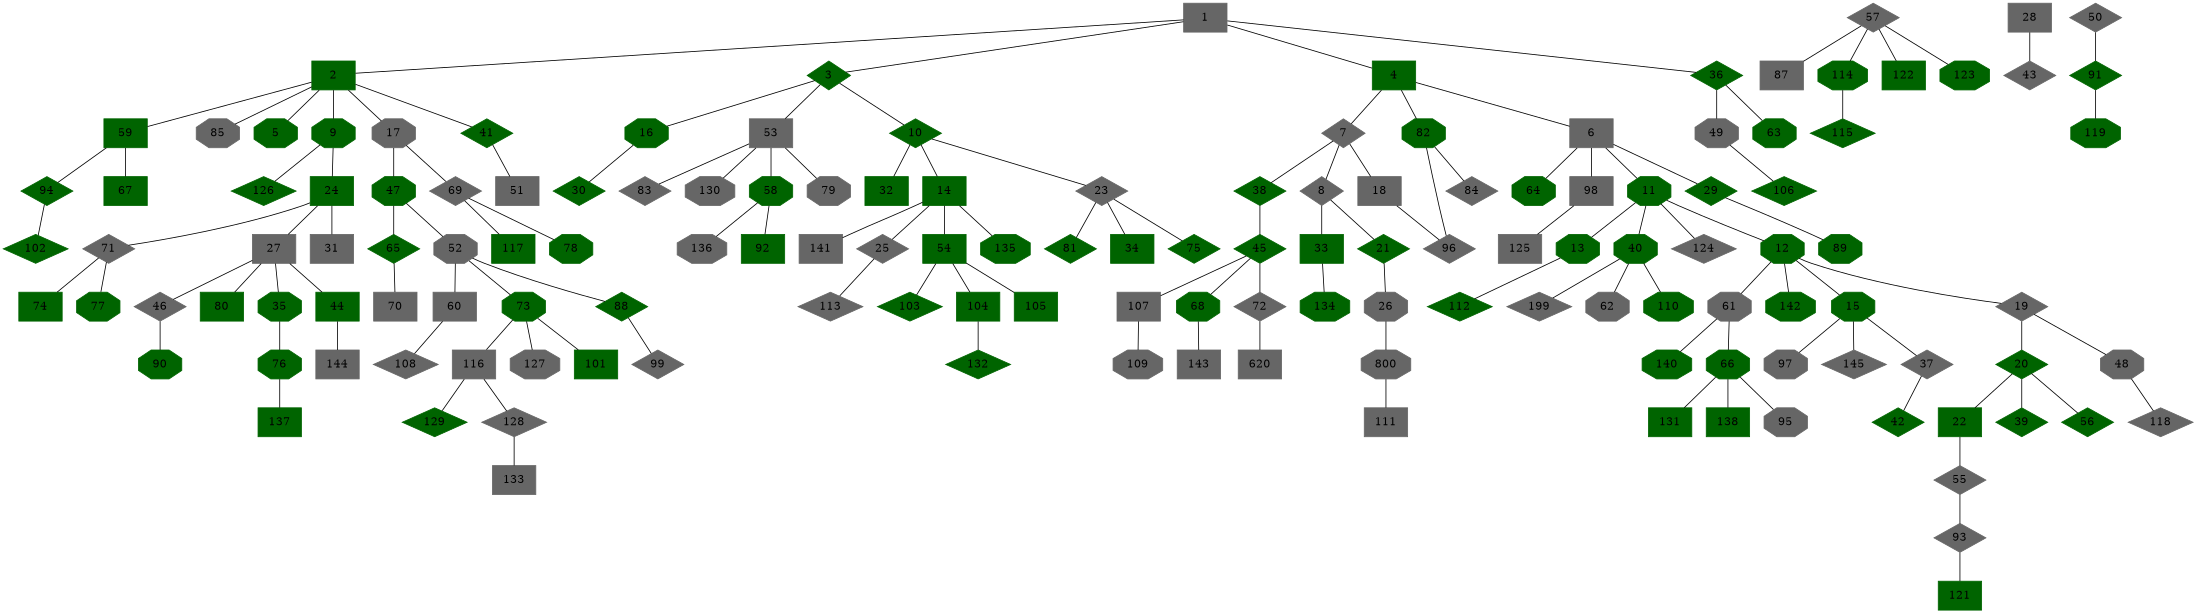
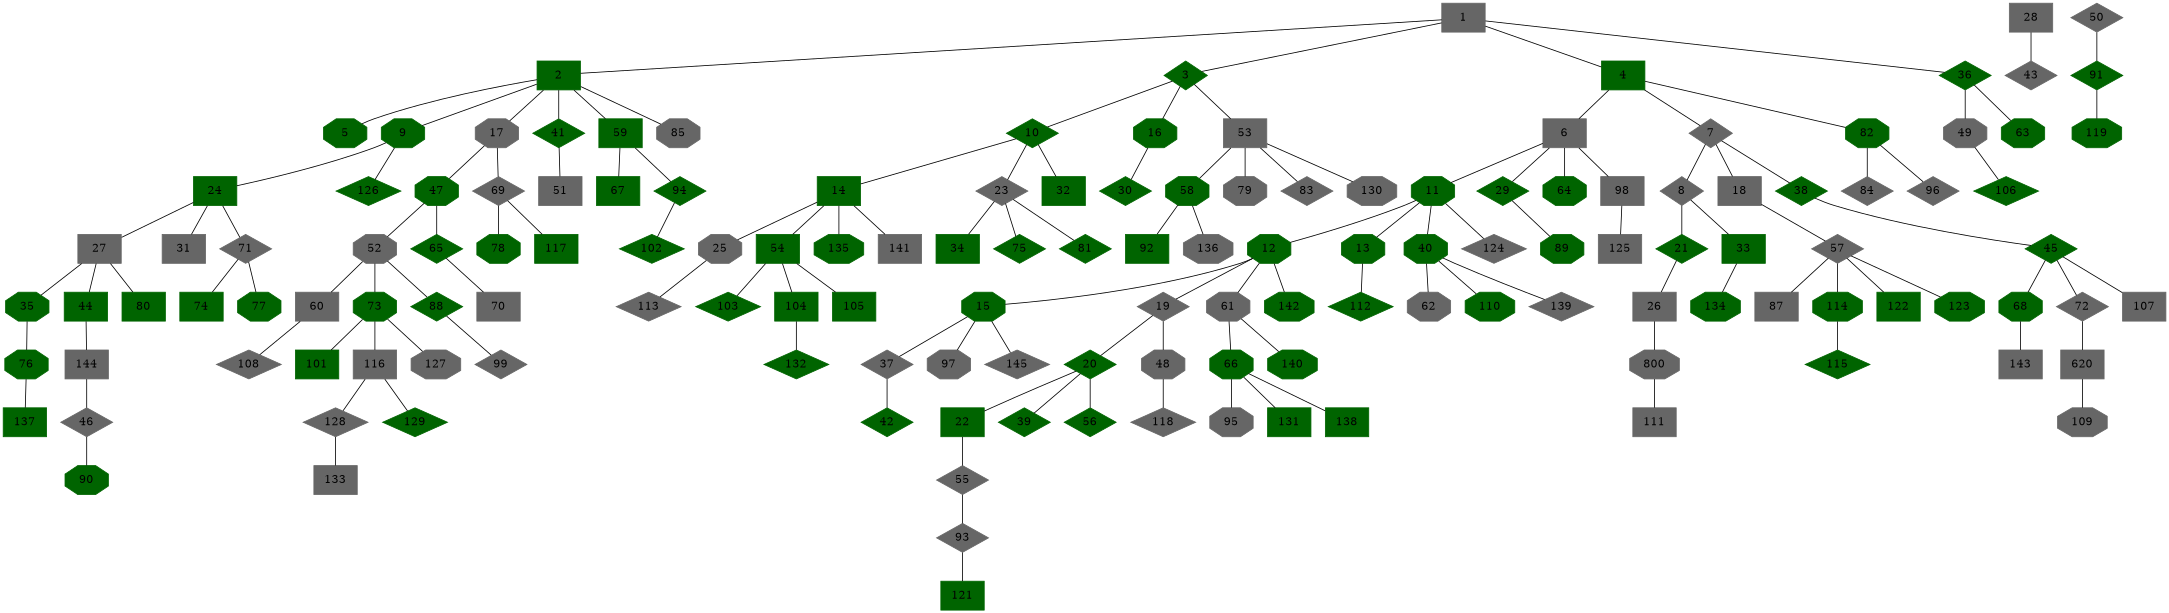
edge "18" -- "96": now "18" -- "57"
node "25": shape diamond -> octagon
edge "27" -- "46": now "144" -- "46"
node "26": shape octagon -> box
node "199": label "199" -> "139"
edge "107" -- "109": now "620" -- "109"
